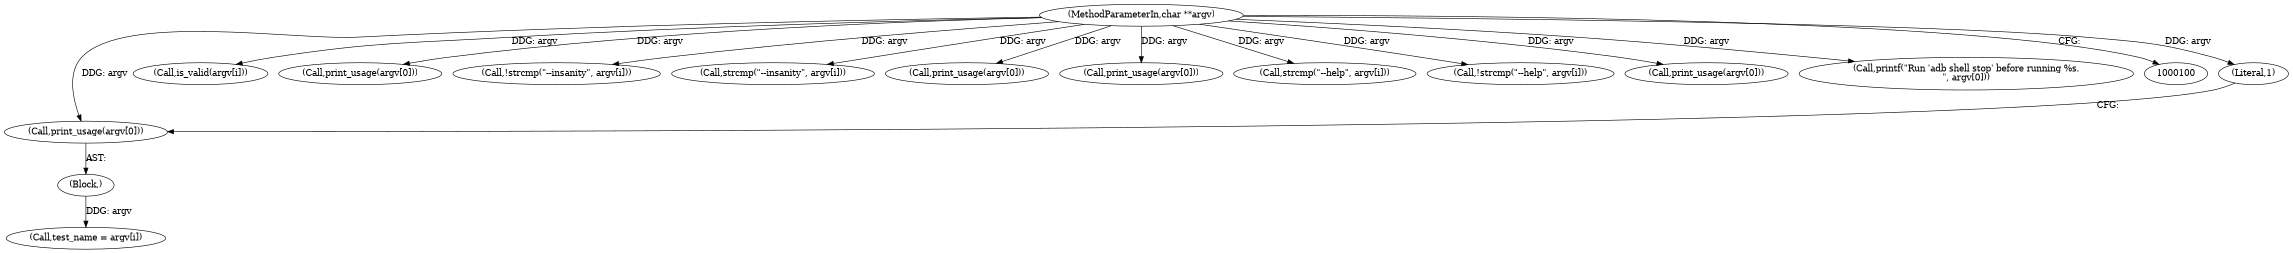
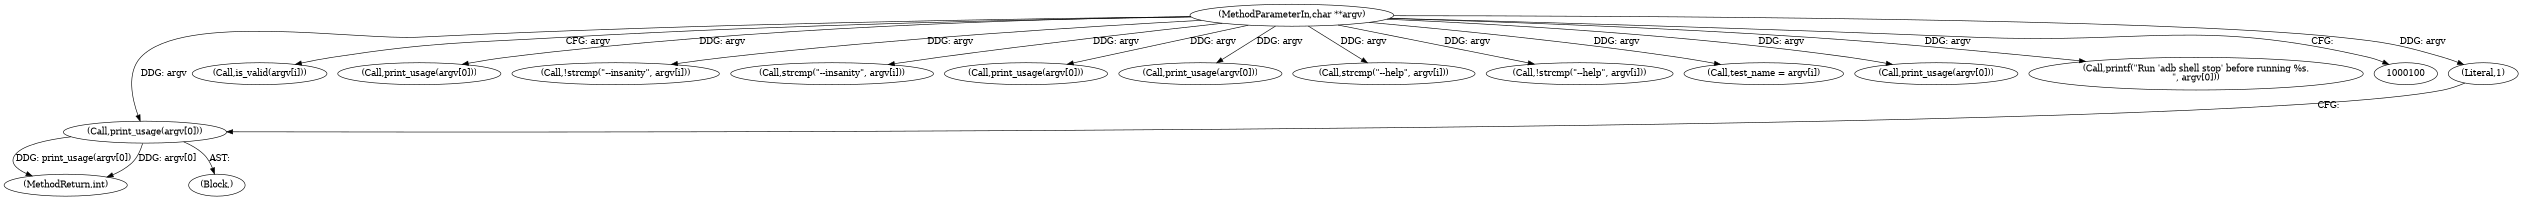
edge "(MethodParameterIn,char **argv)" -> "(Call,is_valid(argv[i]))": label "DDG: argv" -> "CFG: argv"
node "(MethodReturn,int)": added
edge "(Block,)" -> "(Call,test_name = argv[i])": now "(MethodParameterIn,char **argv)" -> "(Call,test_name = argv[i])"
